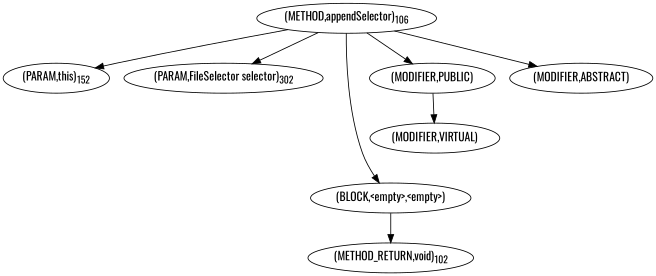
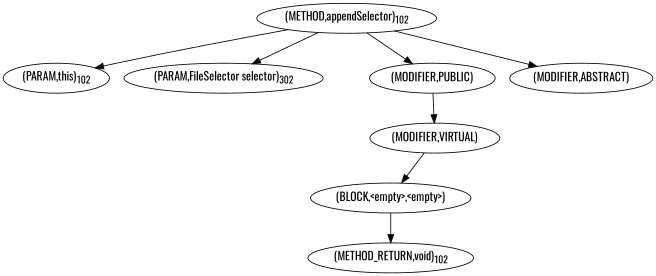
node "(METHOD,appendSelector)": text "106" -> "102"
node "(PARAM,this)": text "152" -> "102"
edge "(METHOD,appendSelector)" -> "(BLOCK,<empty>,<empty>)": now "(MODIFIER,VIRTUAL)" -> "(BLOCK,<empty>,<empty>)"
